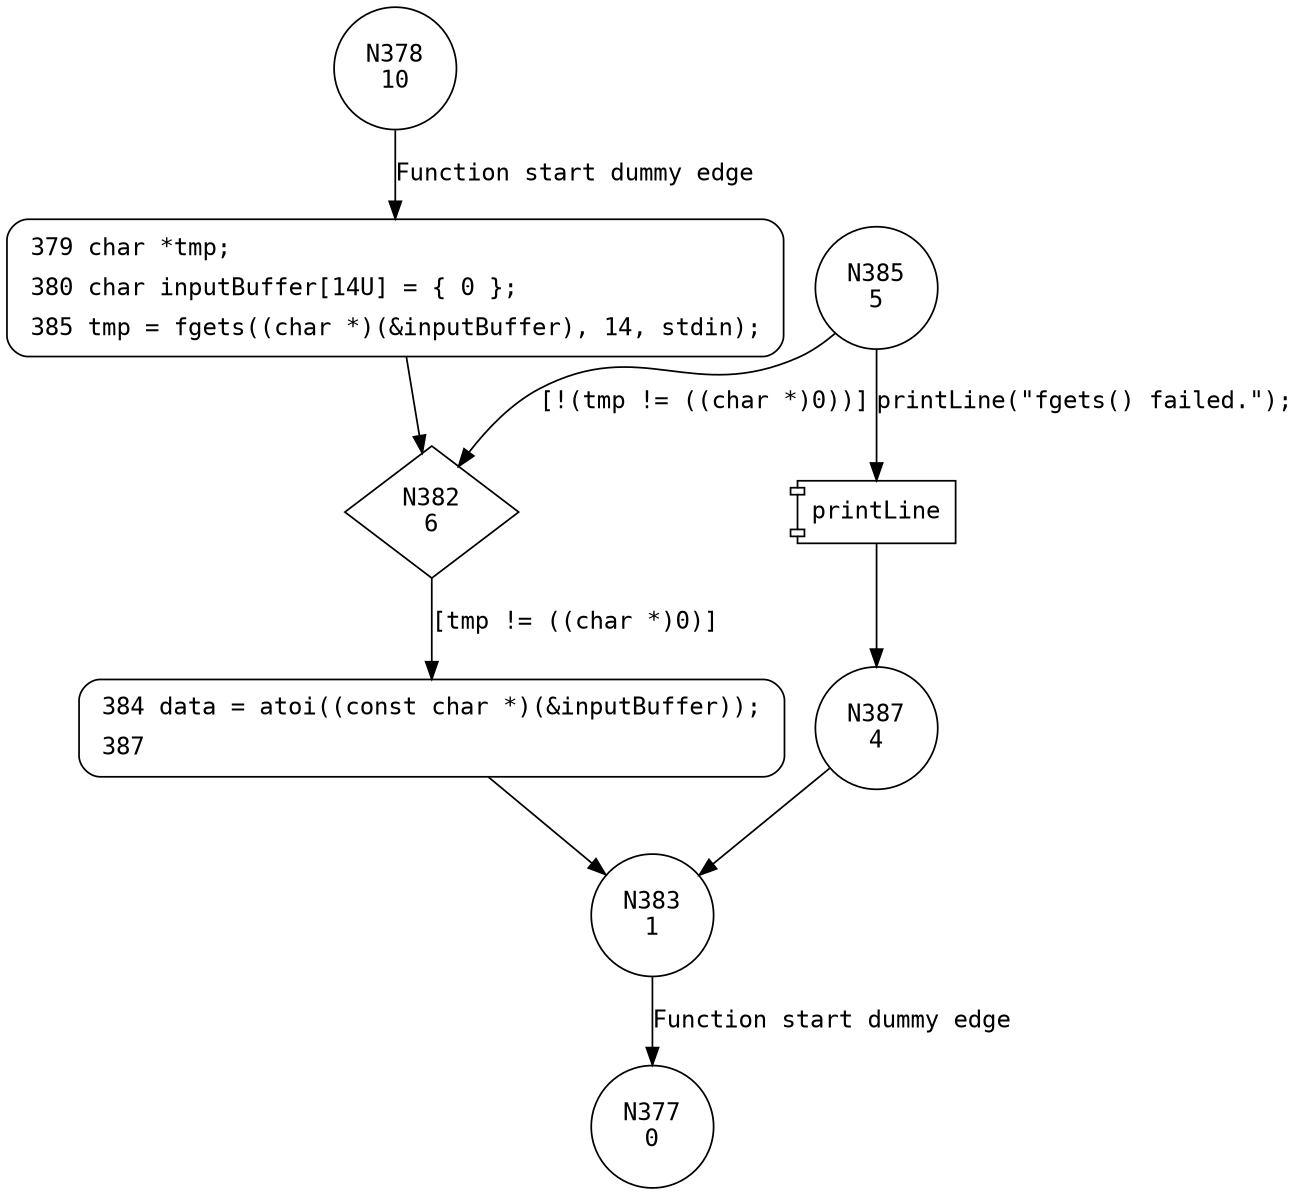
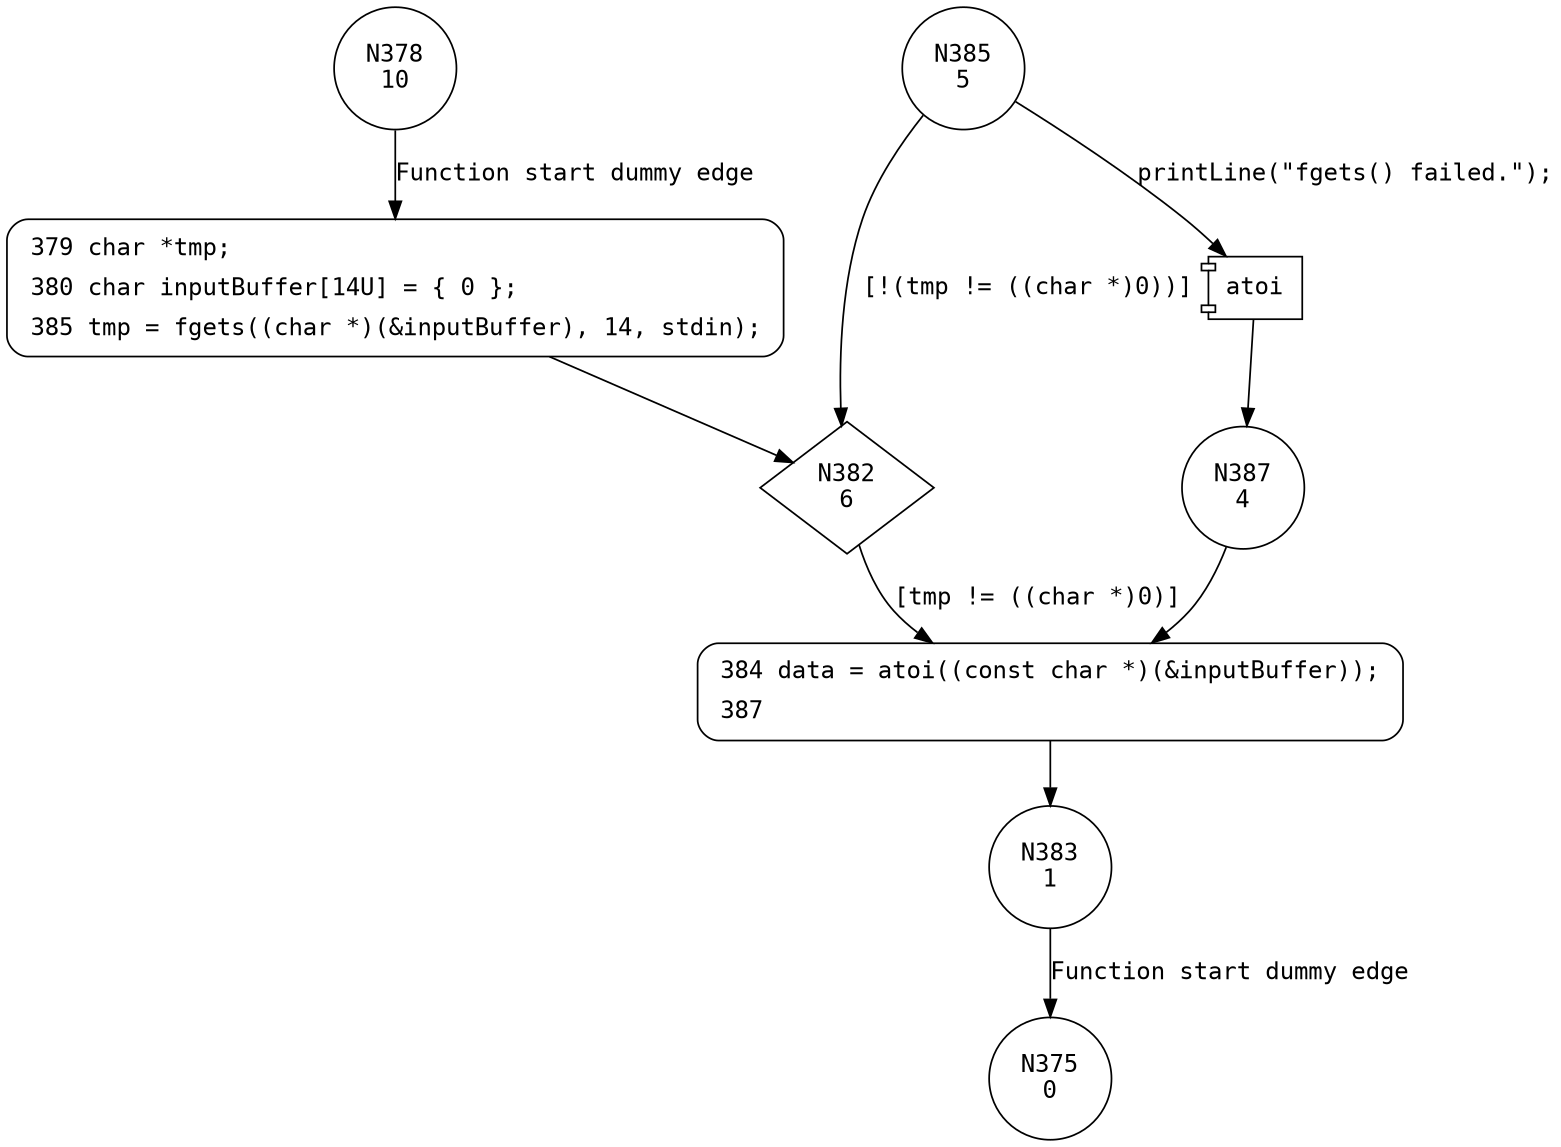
node "printLine": label "printLine" -> "atoi"
edge "N387 4" -> "N383 1": now "N387 4" -> "384"
node "N377 0": label "N377 0" -> "N375 0"
